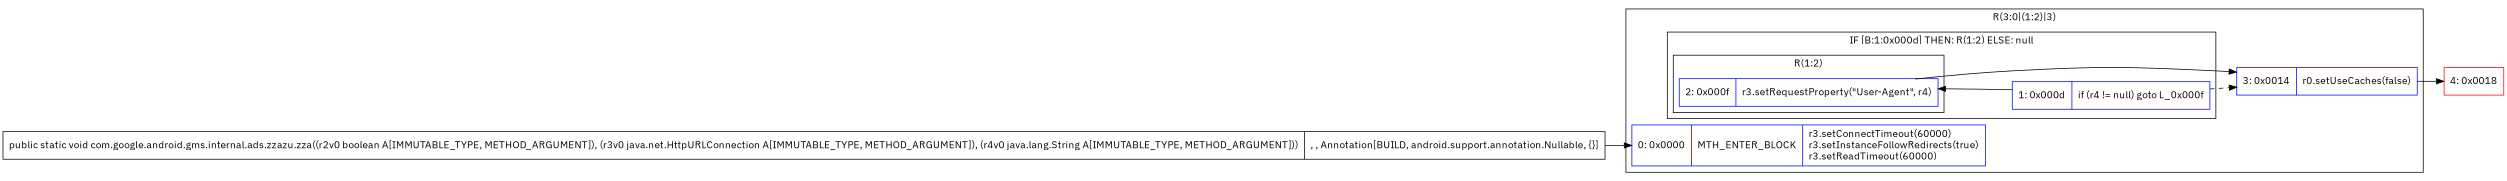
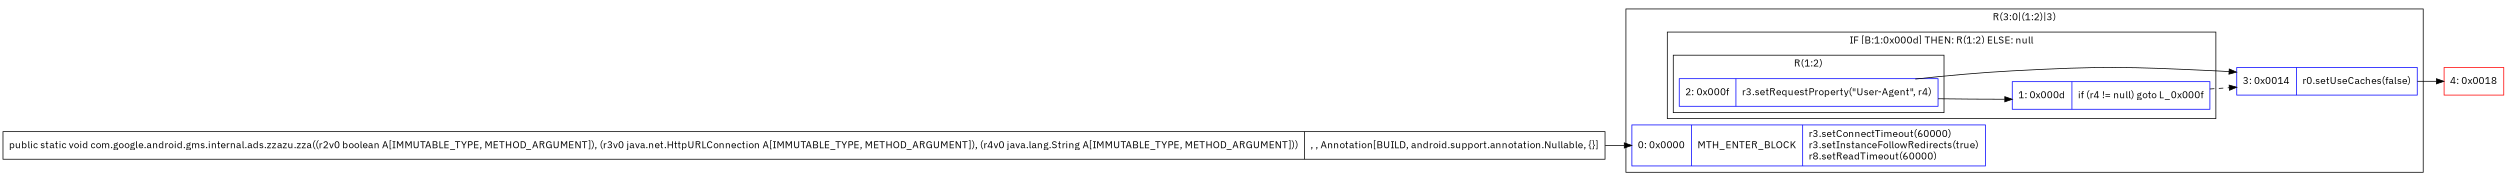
edge "1: 0x000d" -> "2: 0x000f": reversed
node "0: 0x0000": text "r3.setReadTimeout(60000)" -> "r8.setReadTimeout(60000)"
